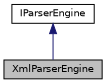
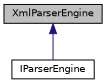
edge "XmlParserEngine" -> "IParserEngine": reversed
